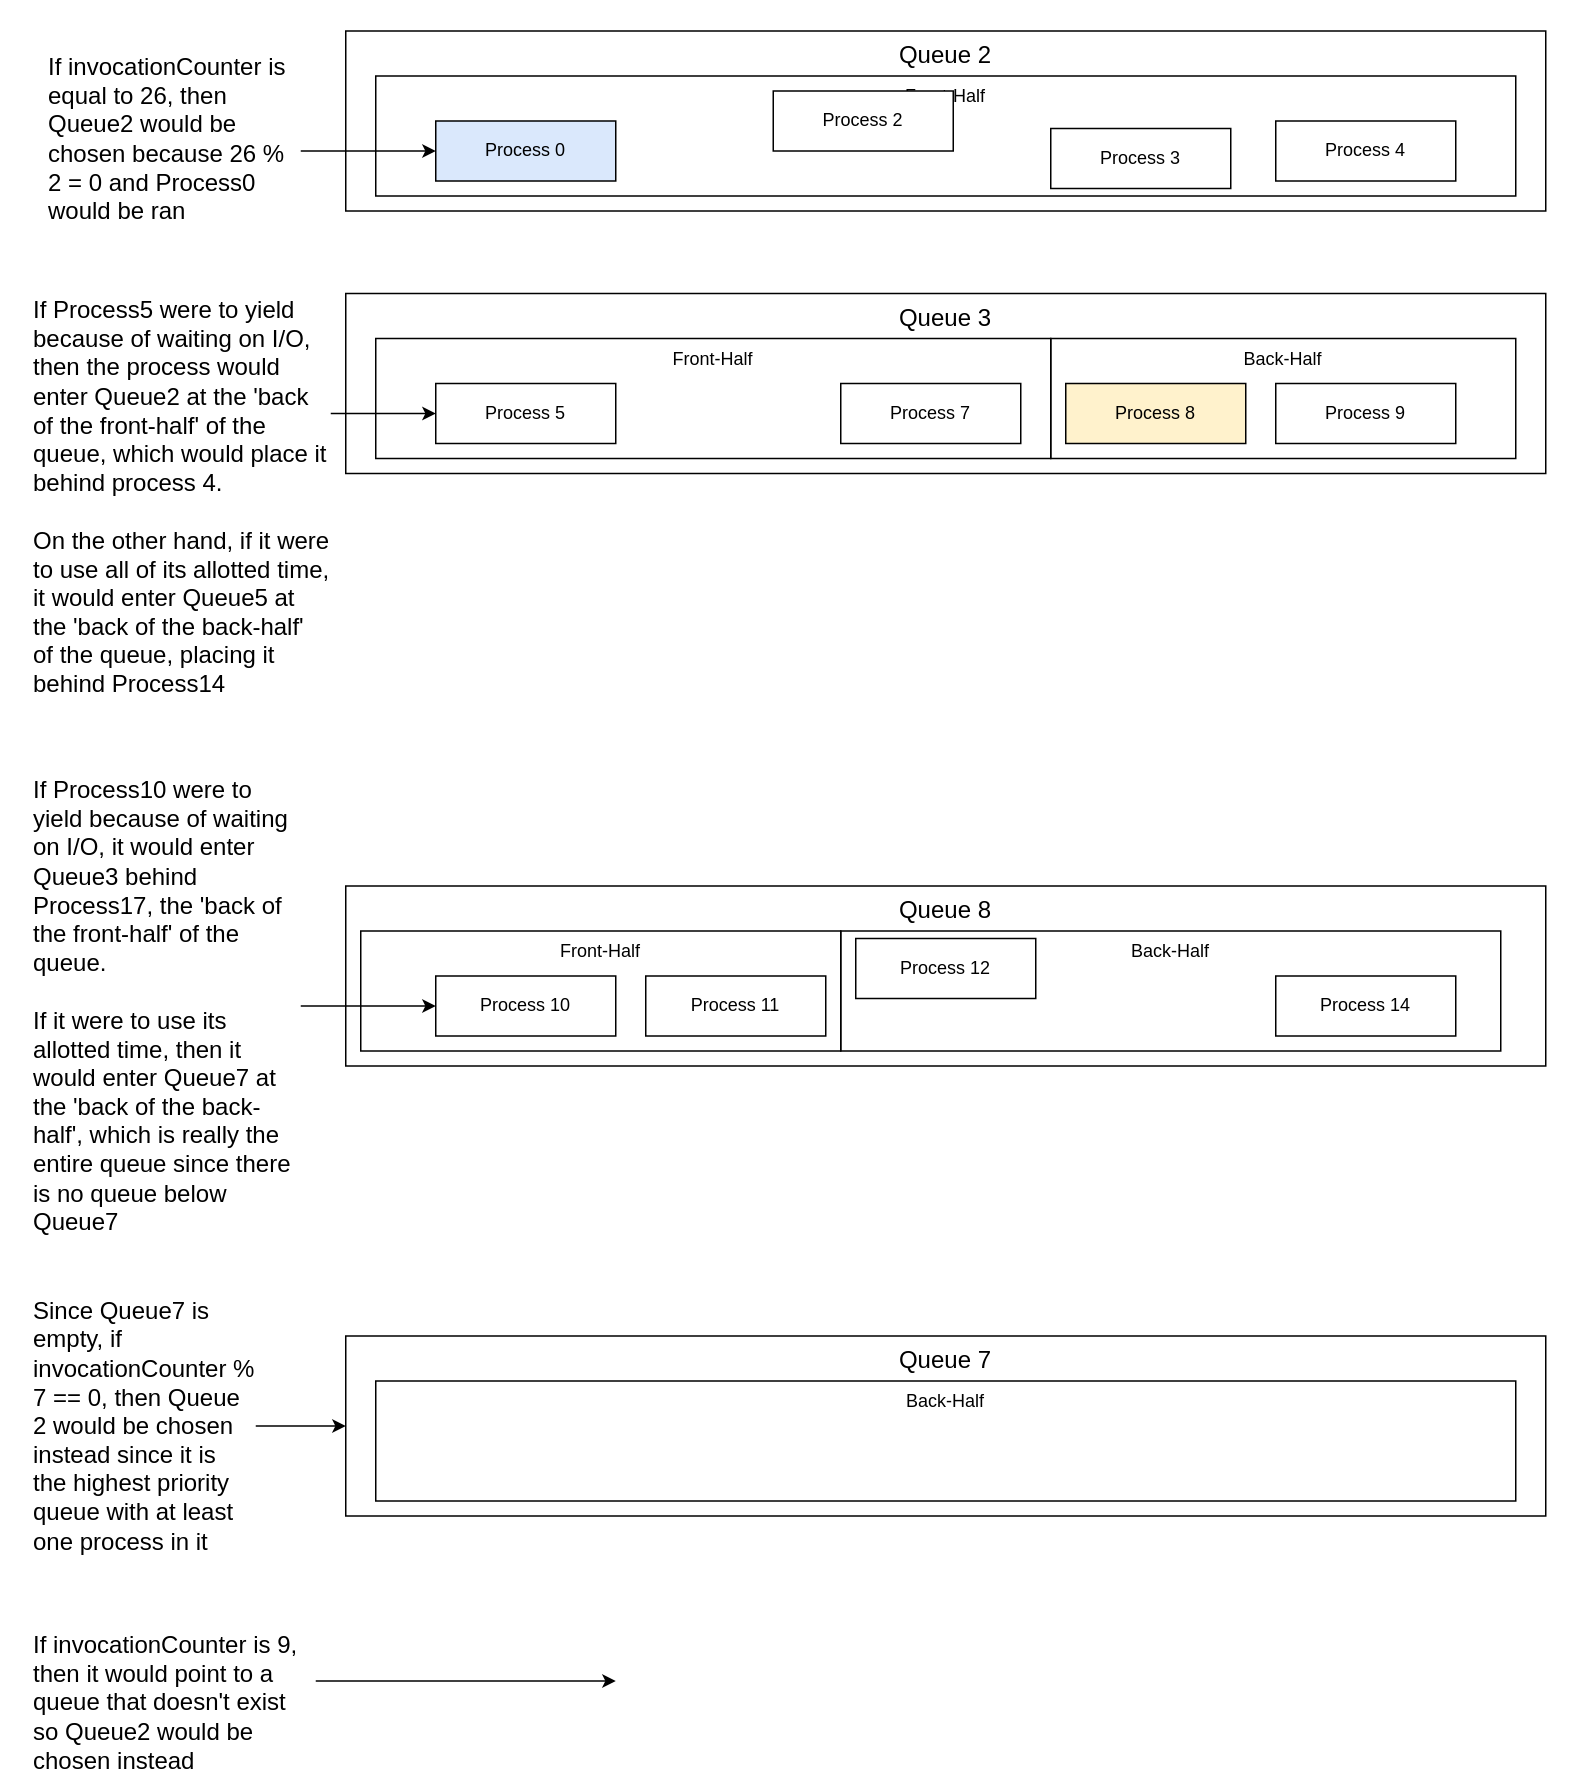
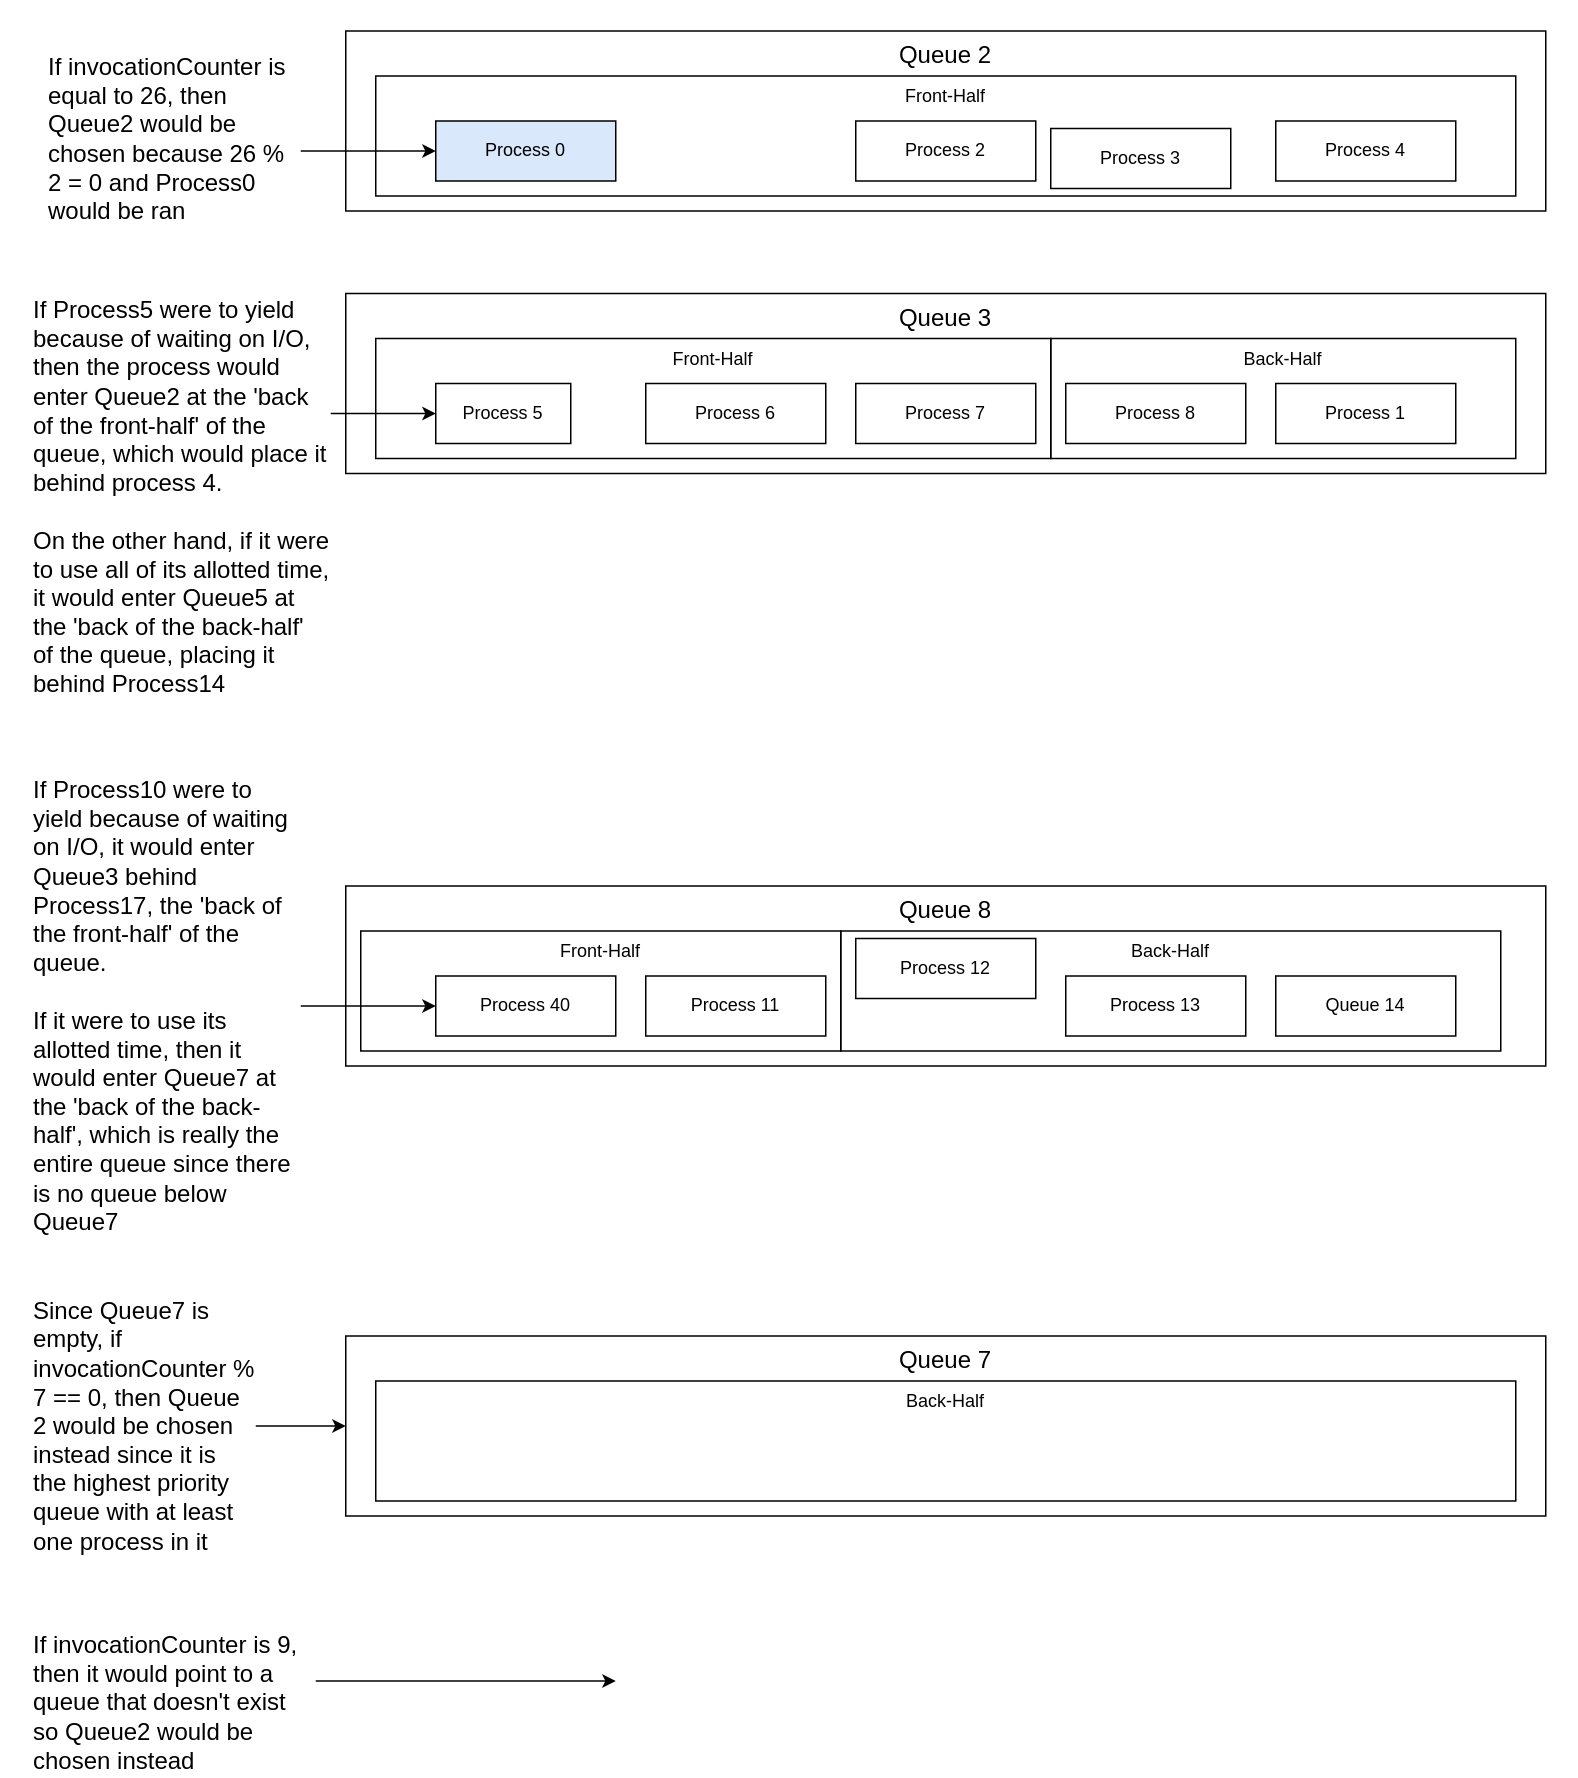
node "Process 2": moved (863, 121) -> (946, 151)
node "Process 5": size 180x60 -> 135x60
node "Process 6": added
node "Process 7": moved (931, 413) -> (946, 413)
node "Process 8": fillcolor #fff2cc -> #ffffff
node "Process 9": label "Process 9" -> "Process 1"
node "Process 10": label "Process 10" -> "Process 40"
node "Process 13": added
node "Process 14": label "Process 14" -> "Queue 14"
